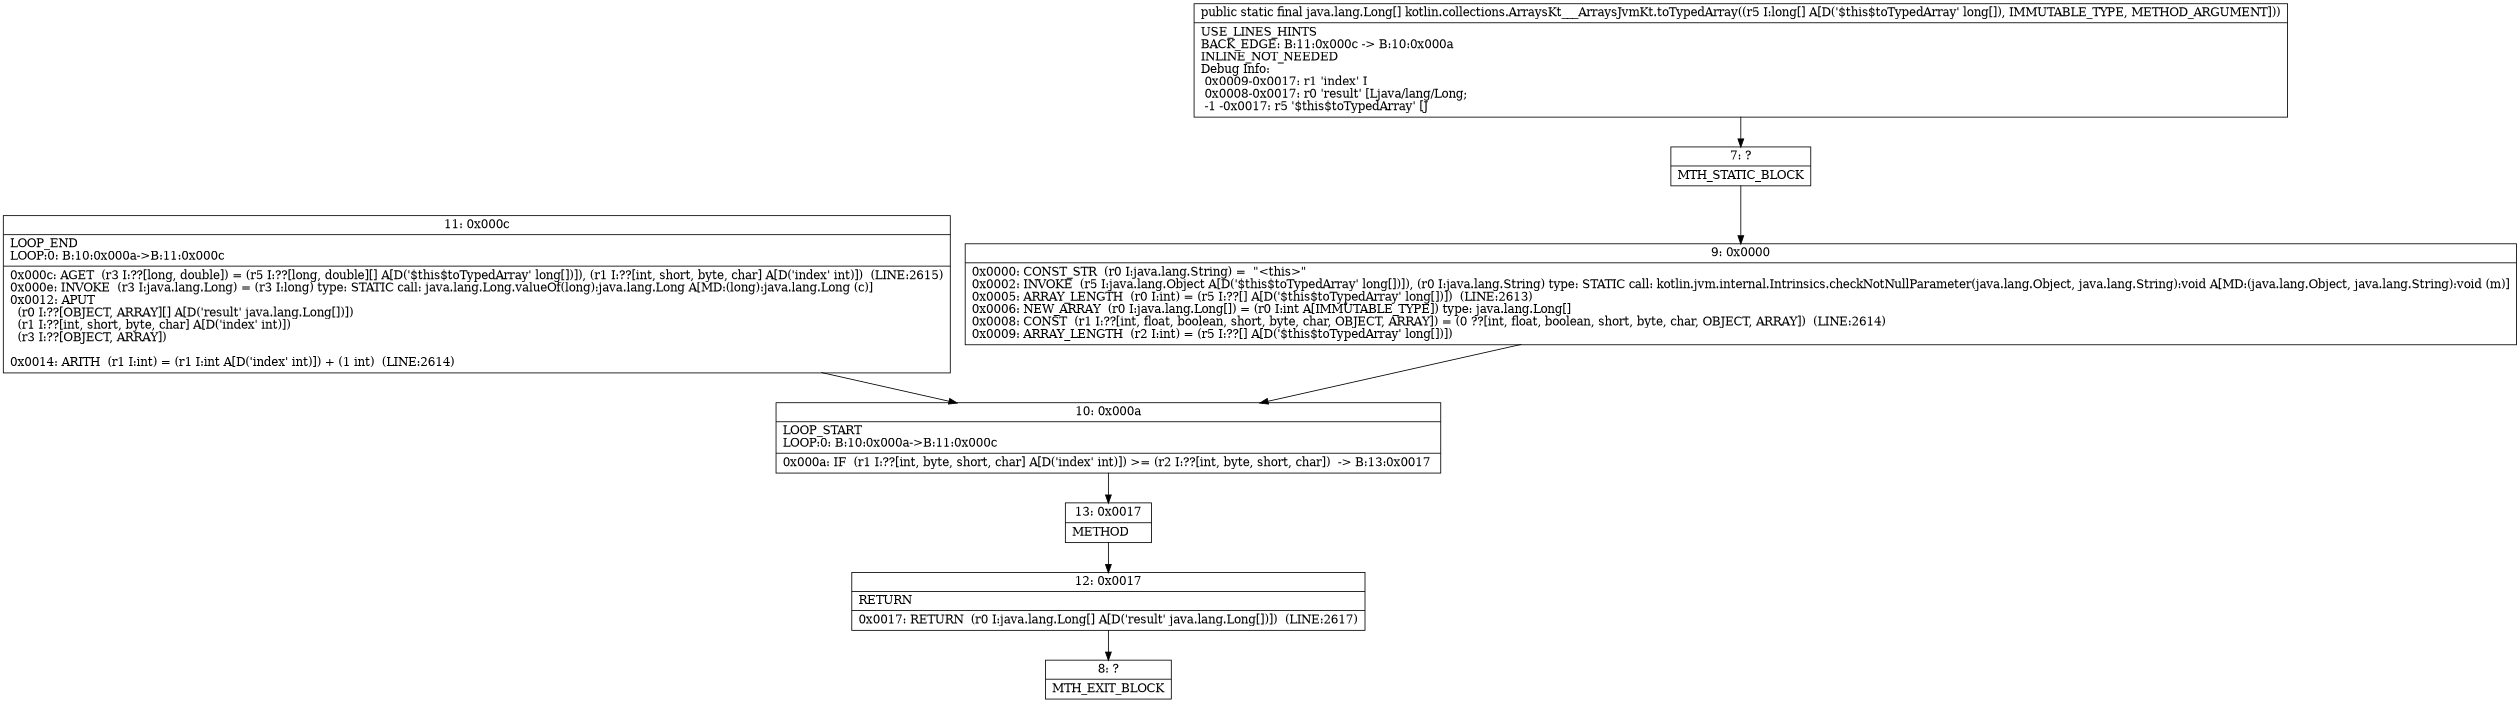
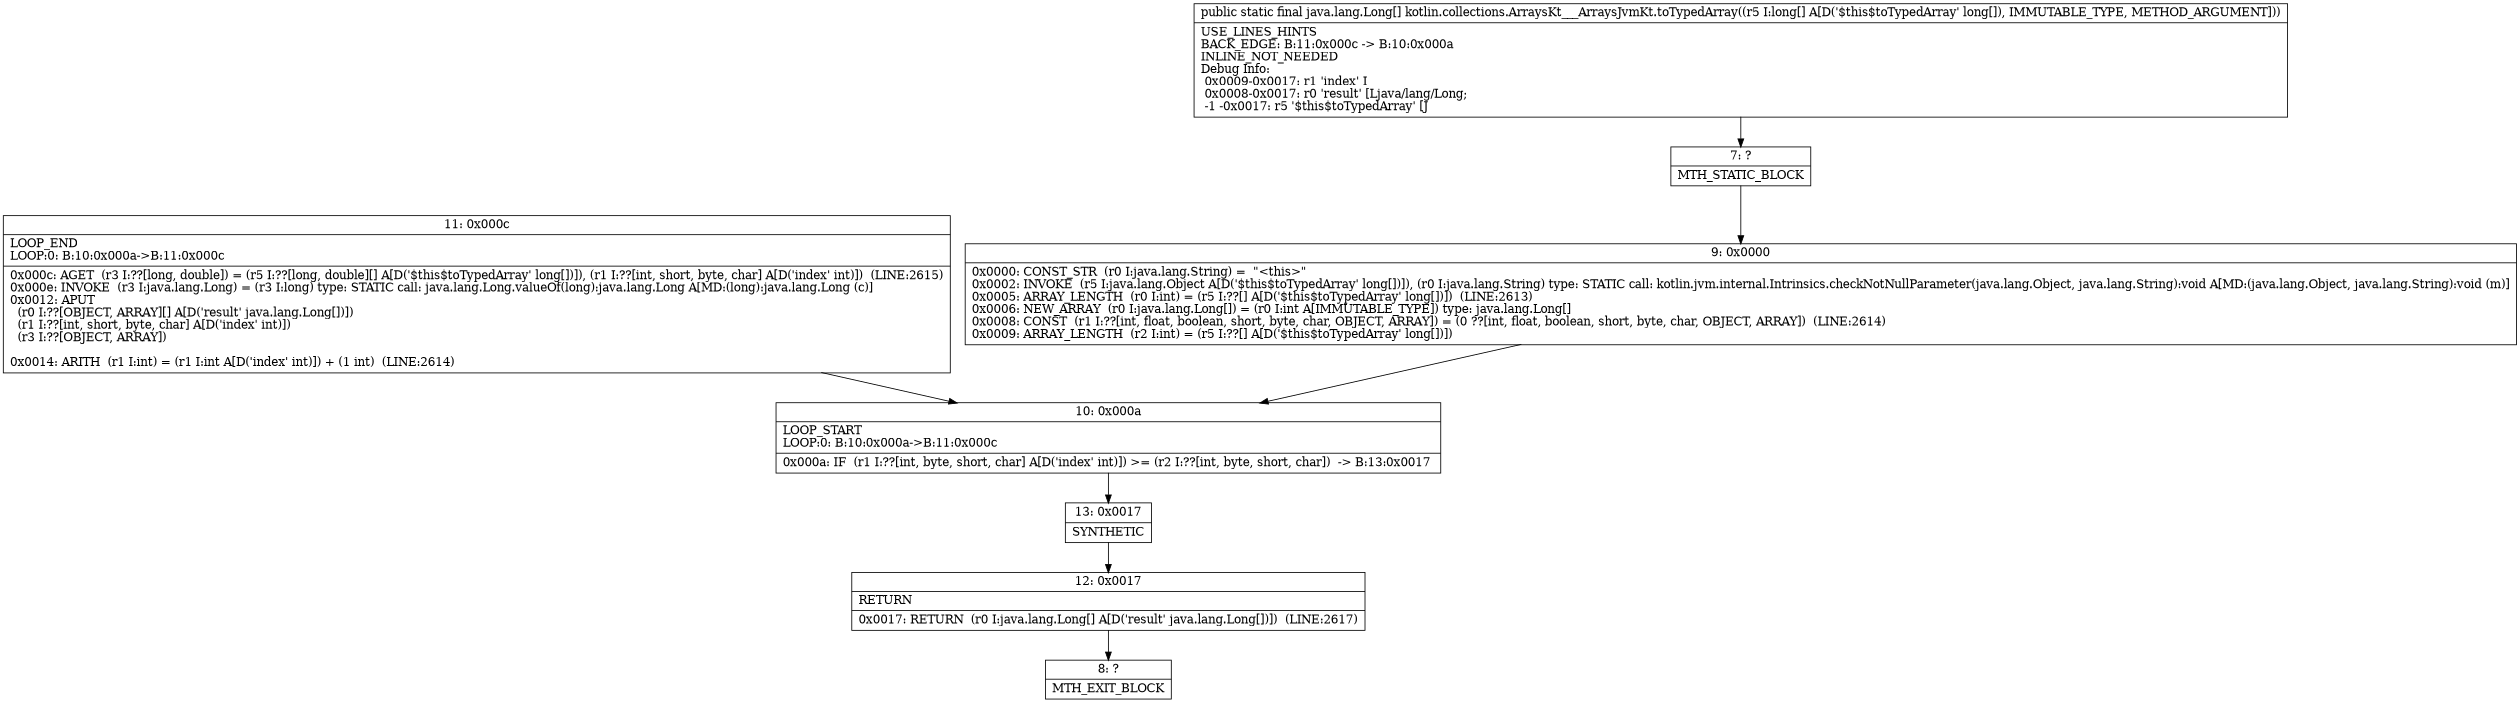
node "13: 0x0017": text "METHOD" -> "SYNTHETIC"
